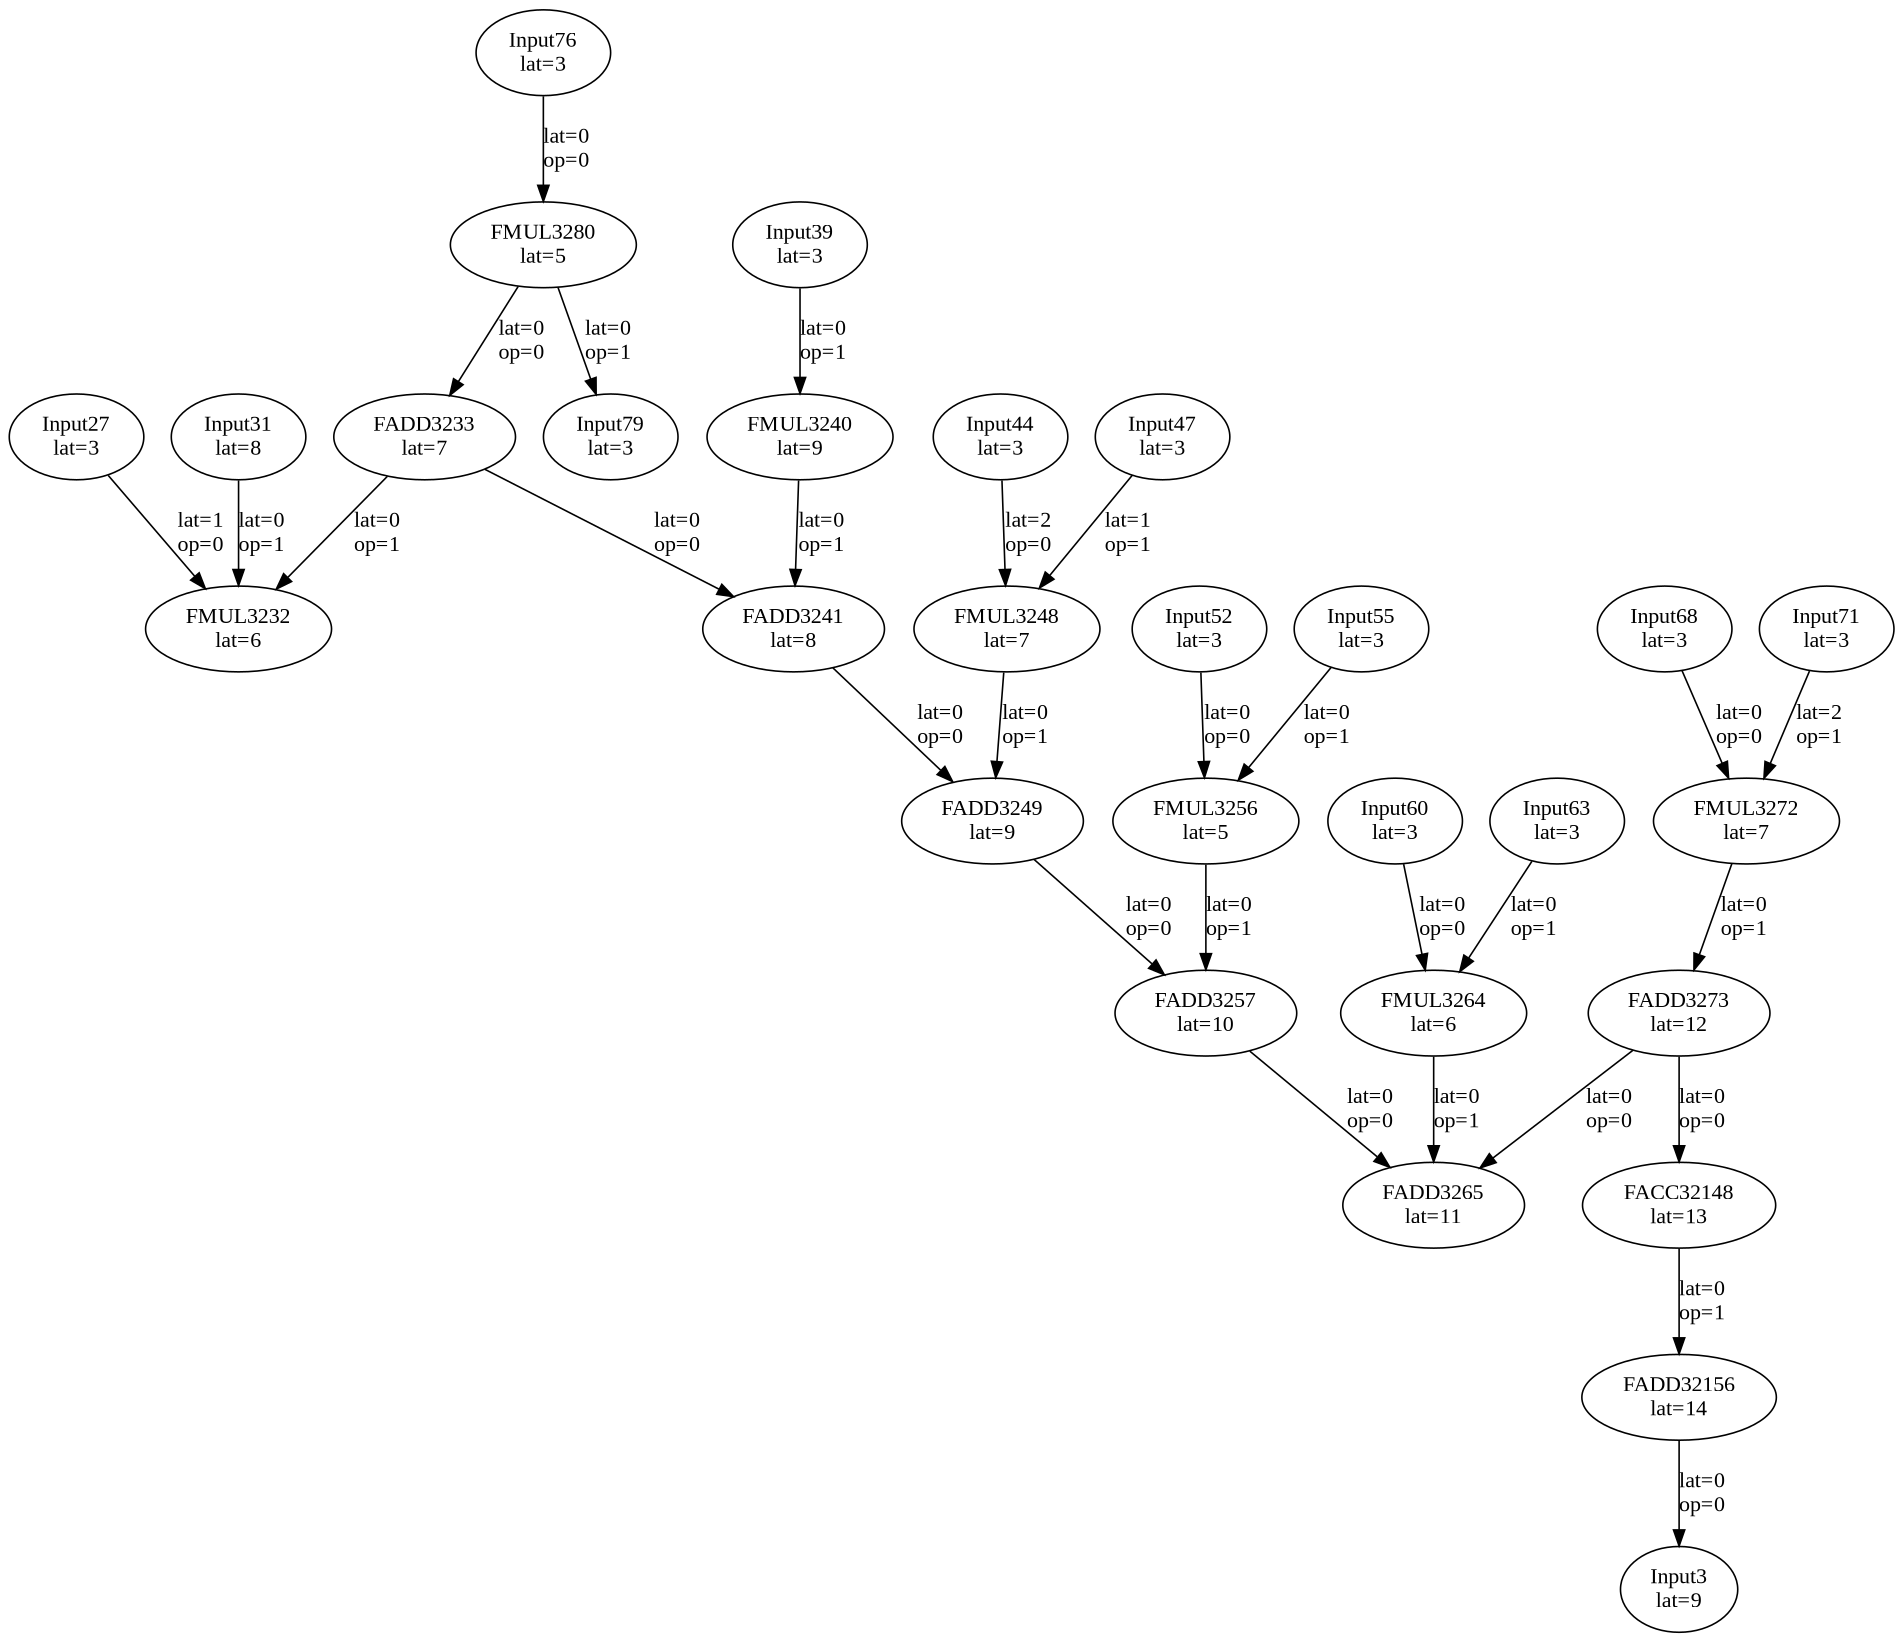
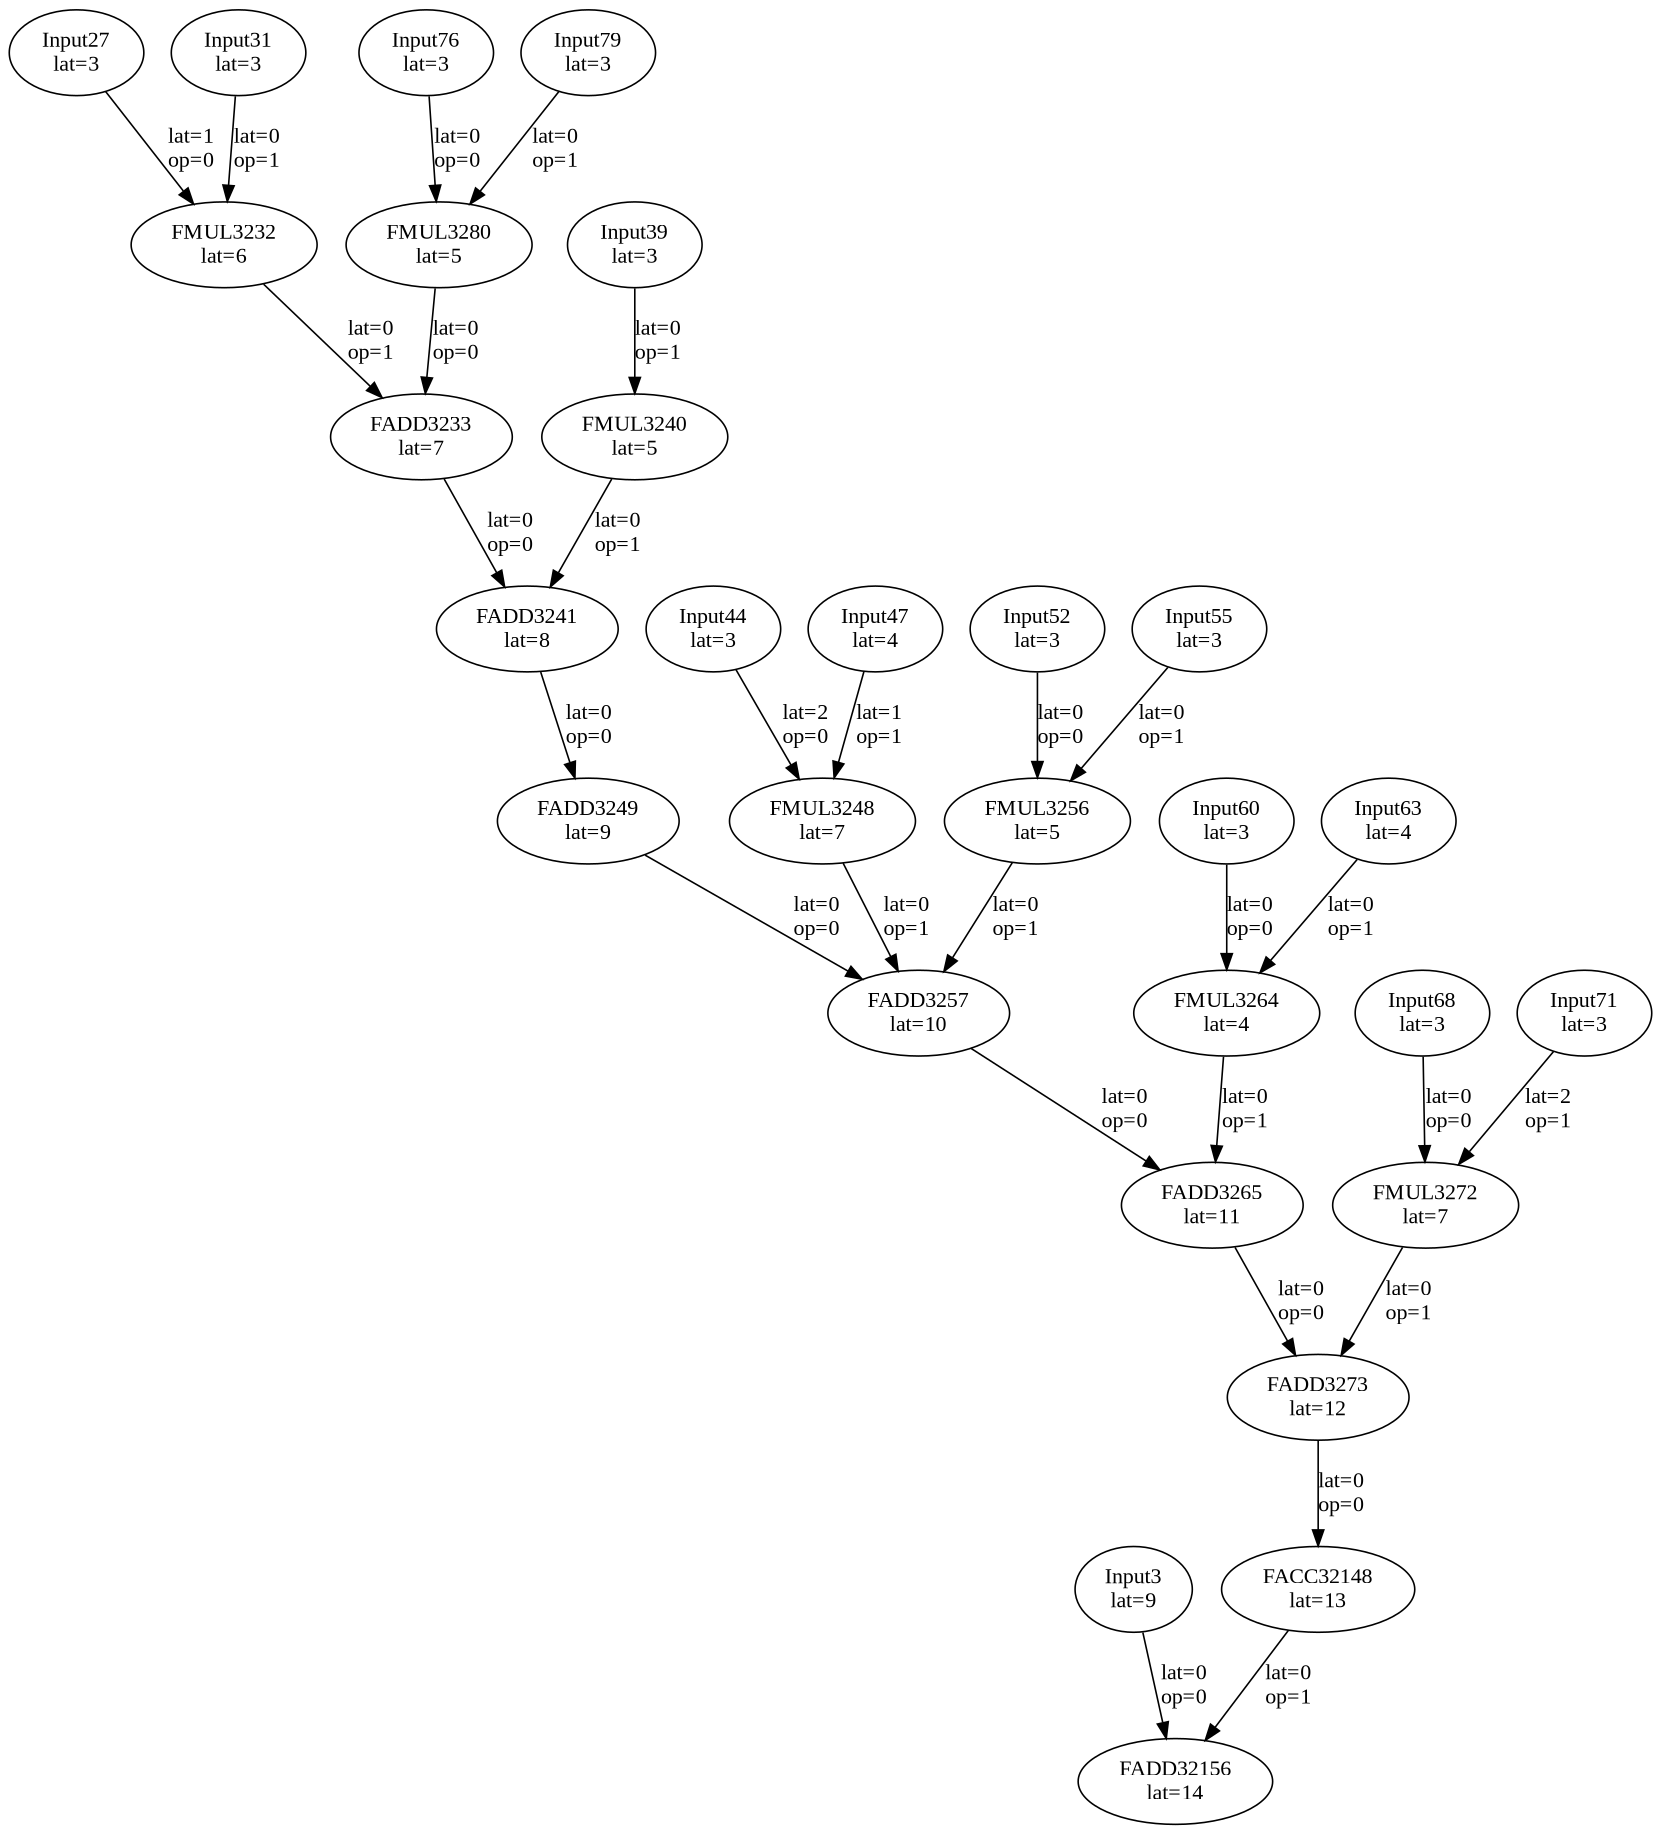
edge "FMUL3280 lat=5" -> "Input79 lat=3": reversed
node "Input31 lat=8": label "Input31 lat=8" -> "Input31 lat=3"
node "FMUL3240 lat=9": label "FMUL3240 lat=9" -> "FMUL3240 lat=5"
node "Input47 lat=3": label "Input47 lat=3" -> "Input47 lat=4"
edge "FADD3233 lat=7" -> "FMUL3232 lat=6": reversed
edge "FMUL3248 lat=7" -> "FADD3249 lat=9": now "FMUL3248 lat=7" -> "FADD3257 lat=10"
node "Input63 lat=3": label "Input63 lat=3" -> "Input63 lat=4"
node "FMUL3264 lat=6": label "FMUL3264 lat=6" -> "FMUL3264 lat=4"
edge "FADD3273 lat=12" -> "FADD3265 lat=11": reversed
edge "FADD32156 lat=14" -> "Input3 lat=9": reversed
